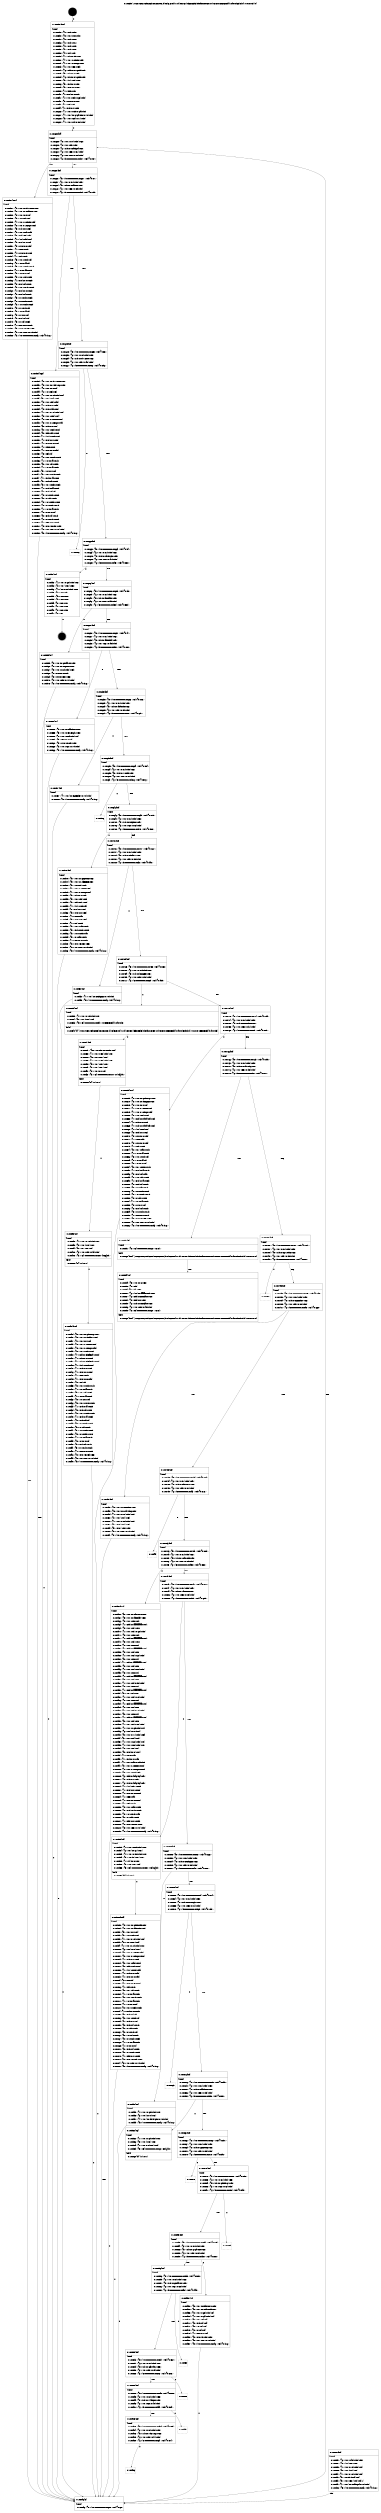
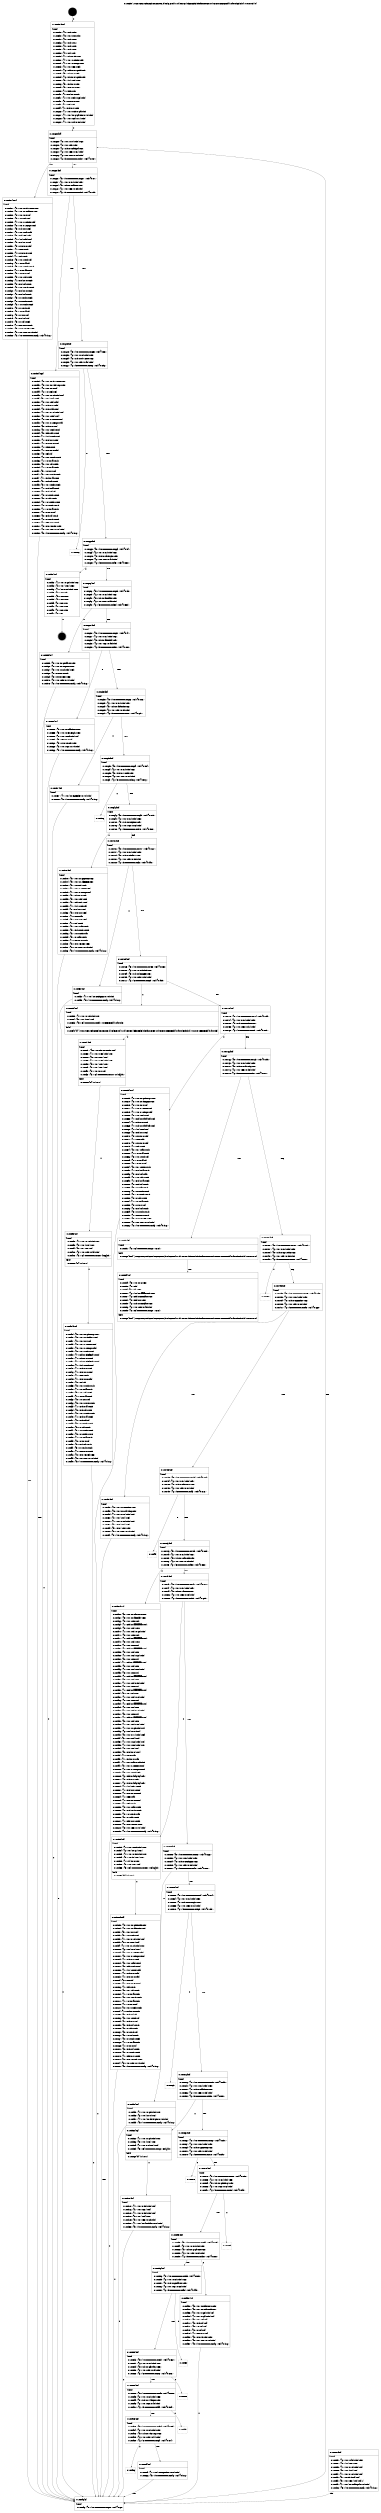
node "0x401b42 [27]": added
node "0x401e2f [12]": added
